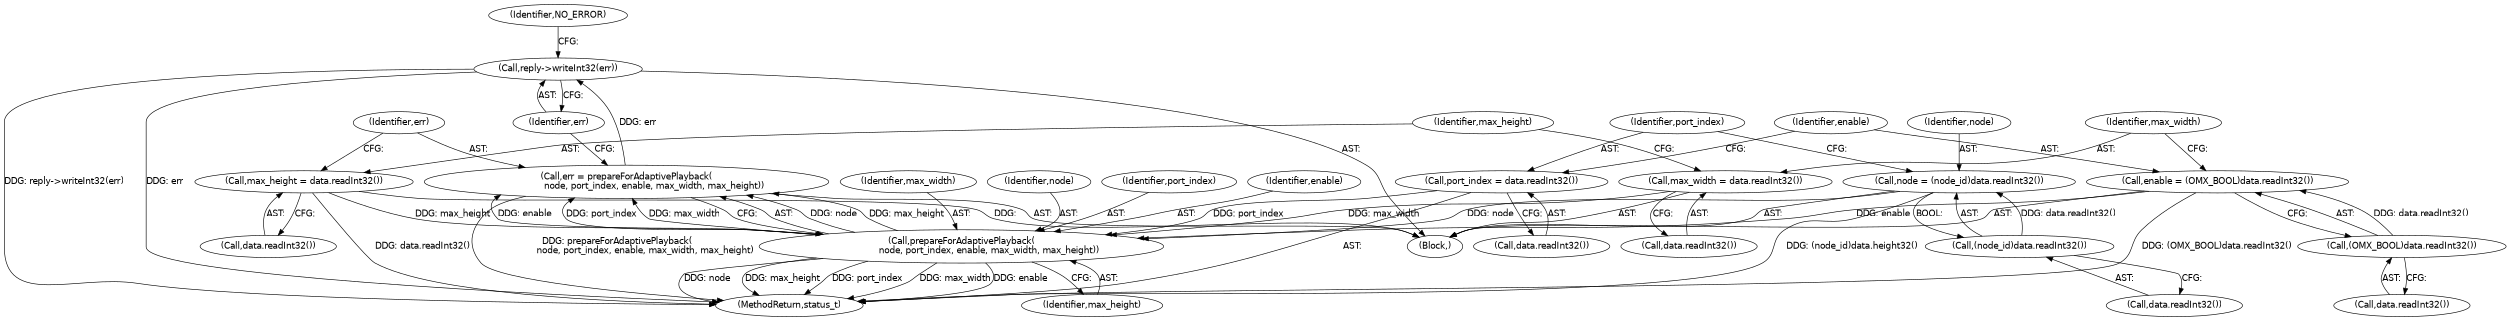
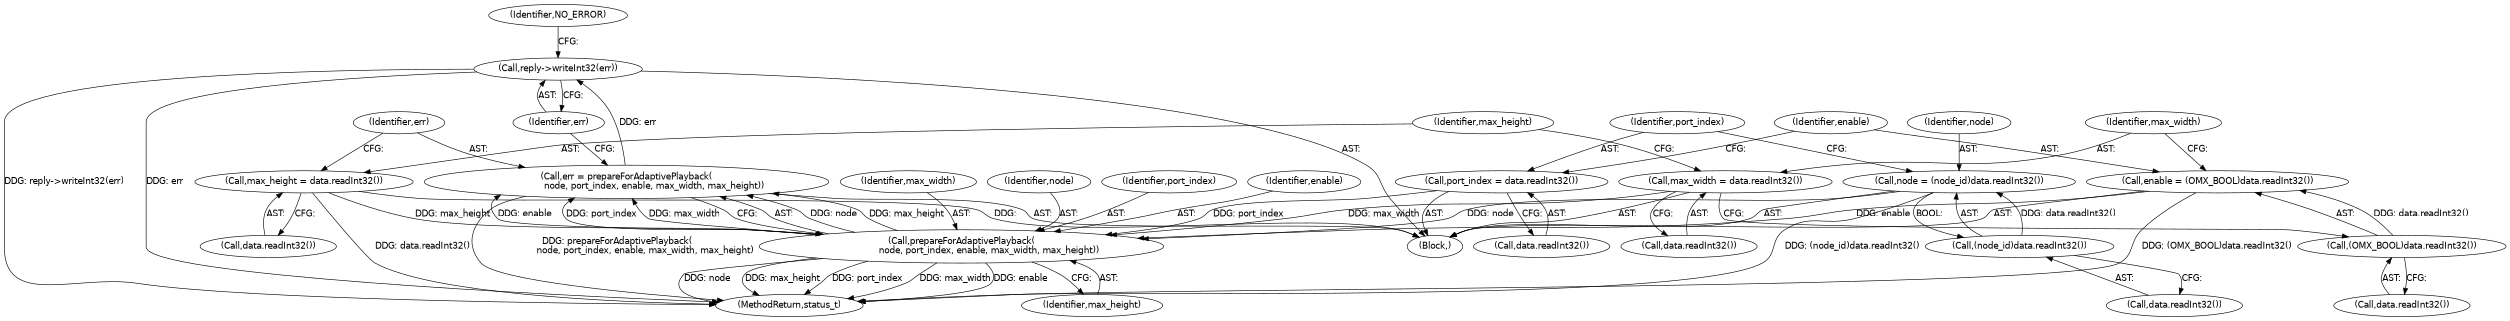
edge "(Call,enable = (OMX_BOOL)data.readInt32())" -> "(Call,(OMX_BOOL)data.readInt32())": now "(Call,max_width = data.readInt32())" -> "(Call,(OMX_BOOL)data.readInt32())"
edge "(Call,node = (node_id)data.readInt32())" -> "(MethodReturn,status_t)": label "DDG: (node_id)data.height32()" -> "DDG: (node_id)data.readInt32()"
edge "(Call,port_index = data.readInt32())" -> "(MethodReturn,status_t)": now "(Call,port_index = data.readInt32())" -> "(Block,)"
